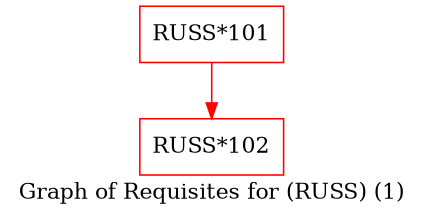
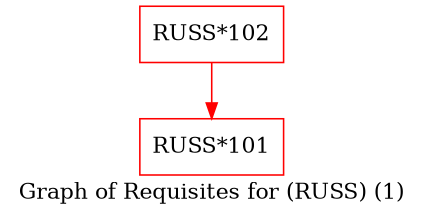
edge "RUSS*101" -> "RUSS*102": reversed
